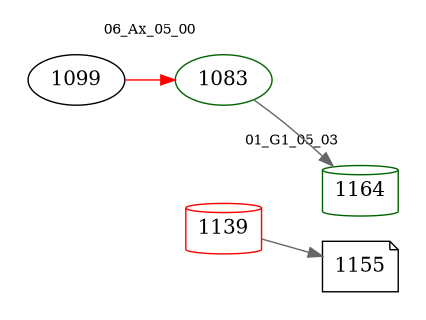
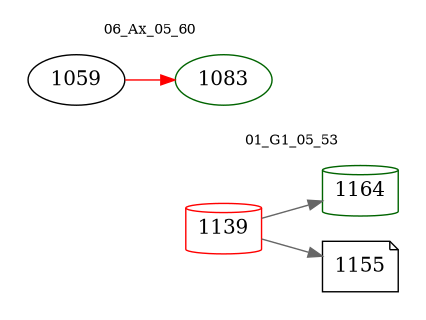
cluster "06_Ax_05_00": label "06_Ax_05_00" -> "06_Ax_05_60"
node "1099": label "1099" -> "1059"
edge "1083" -> "1164": now "1139" -> "1164"
cluster "01_G1_05_03": label "01_G1_05_03" -> "01_G1_05_53"
